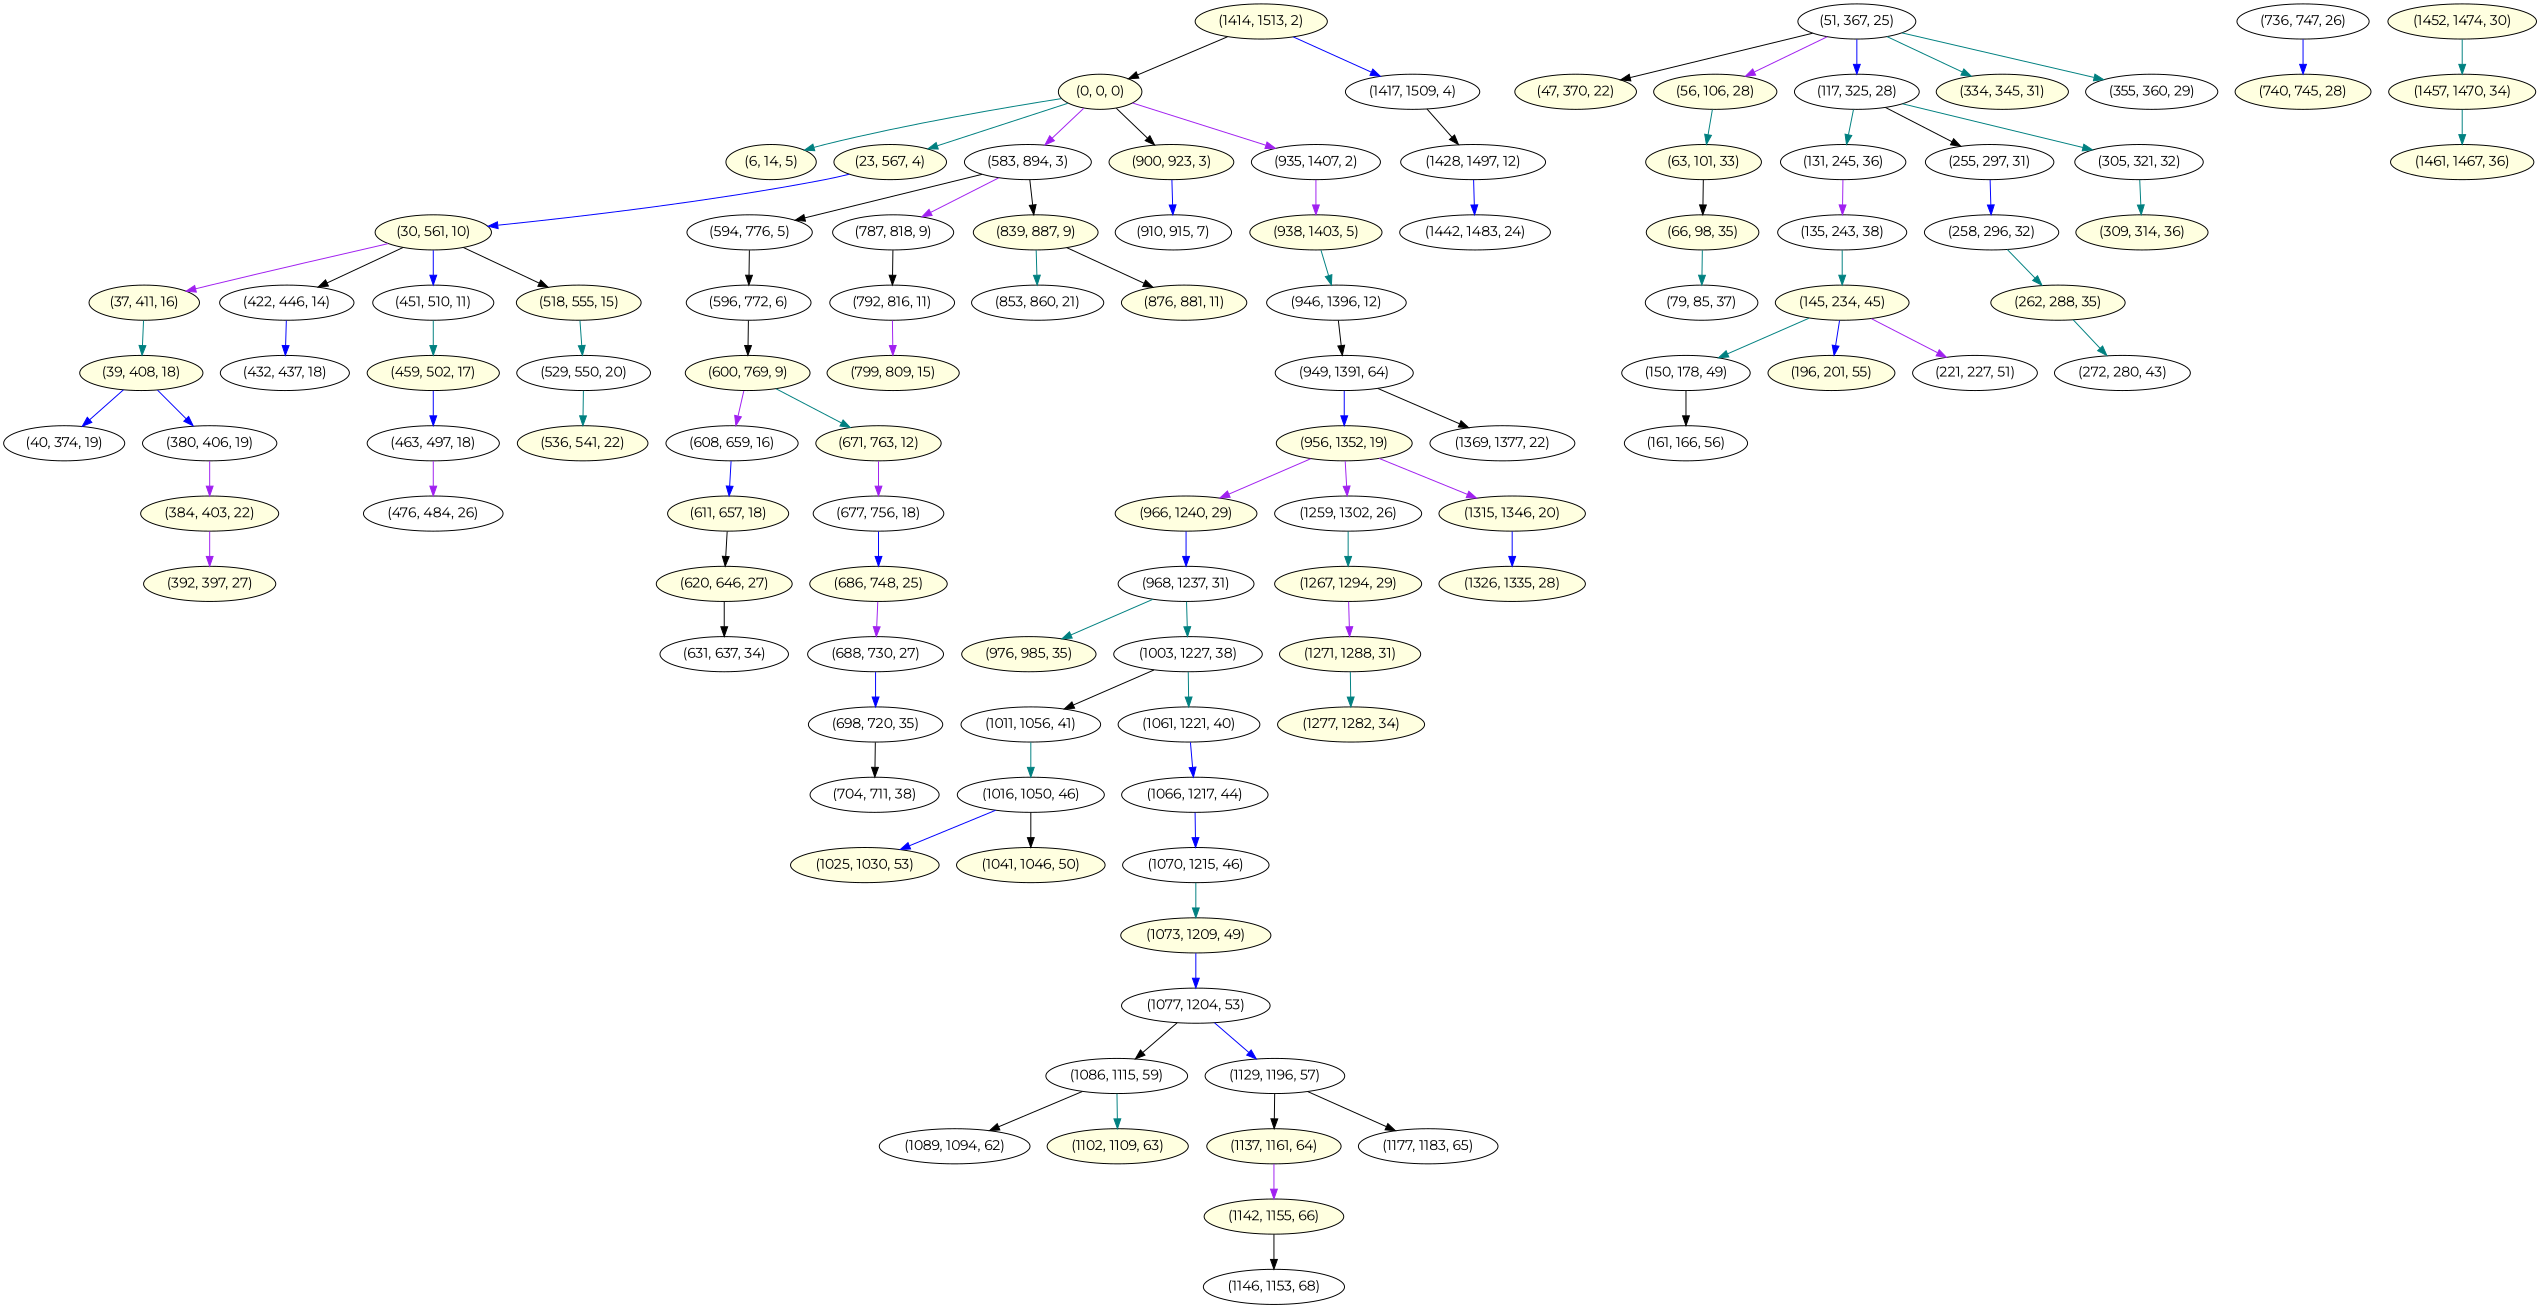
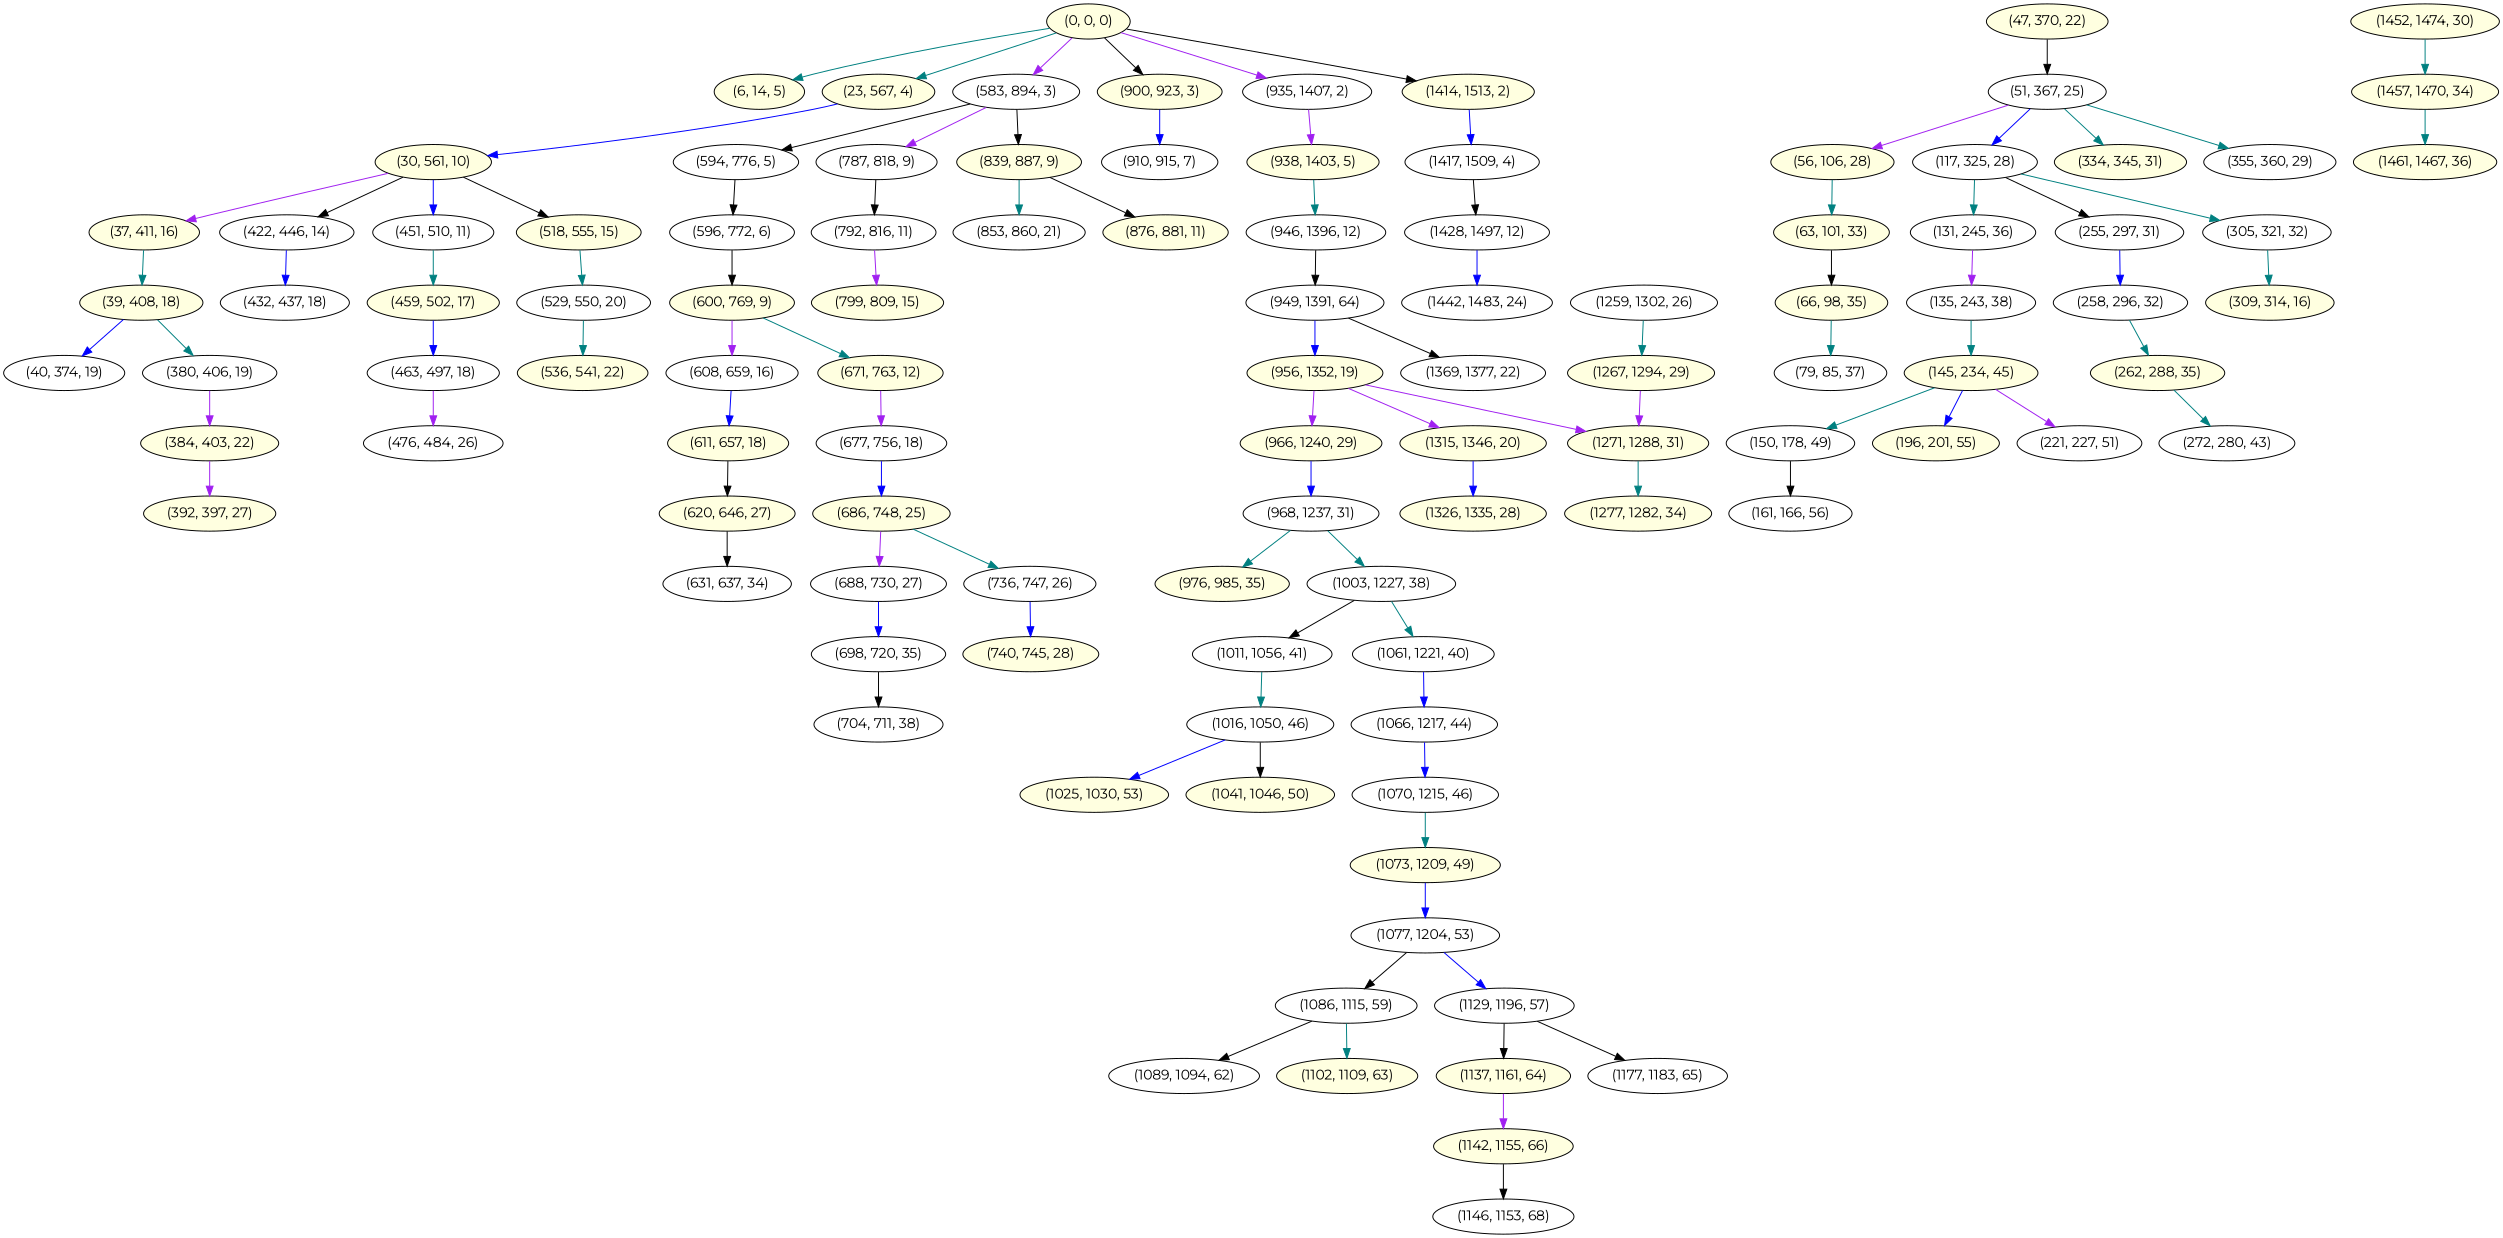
edge "(51, 367, 25)" -> "(47, 370, 22)": reversed
edge "(1414, 1513, 2)" -> "(0, 0, 0)": reversed
node "(309, 314, 36)": label "(309, 314, 36)" -> "(309, 314, 16)"
edge "(39, 408, 18)" -> "(380, 406, 19)": color blue -> teal
edge "(956, 1352, 19)" -> "(1259, 1302, 26)": now "(956, 1352, 19)" -> "(1271, 1288, 31)"
edge "(686, 748, 25)" -> "(736, 747, 26)": added
